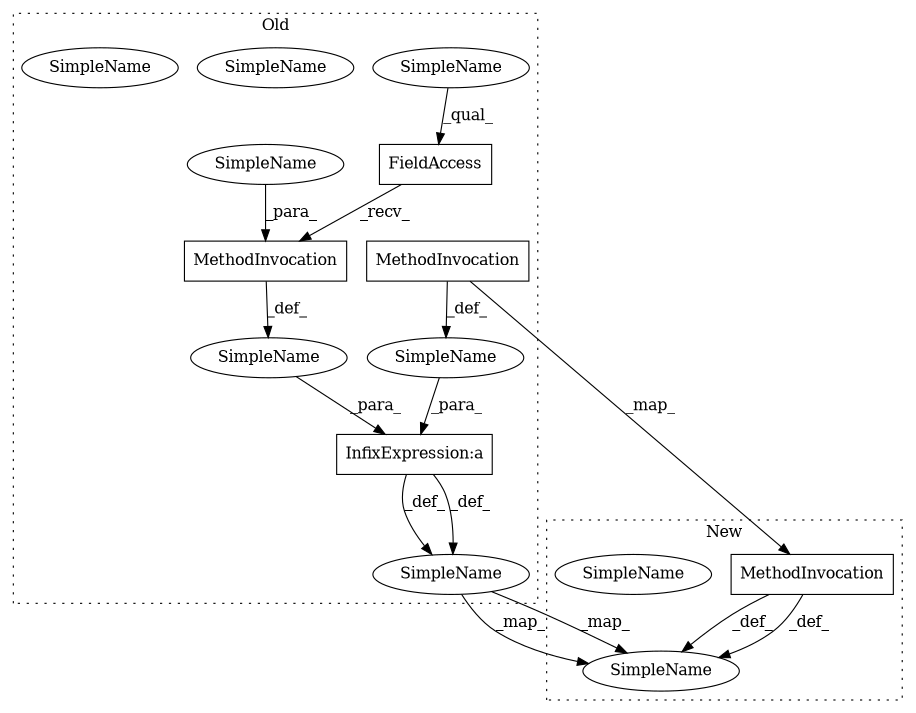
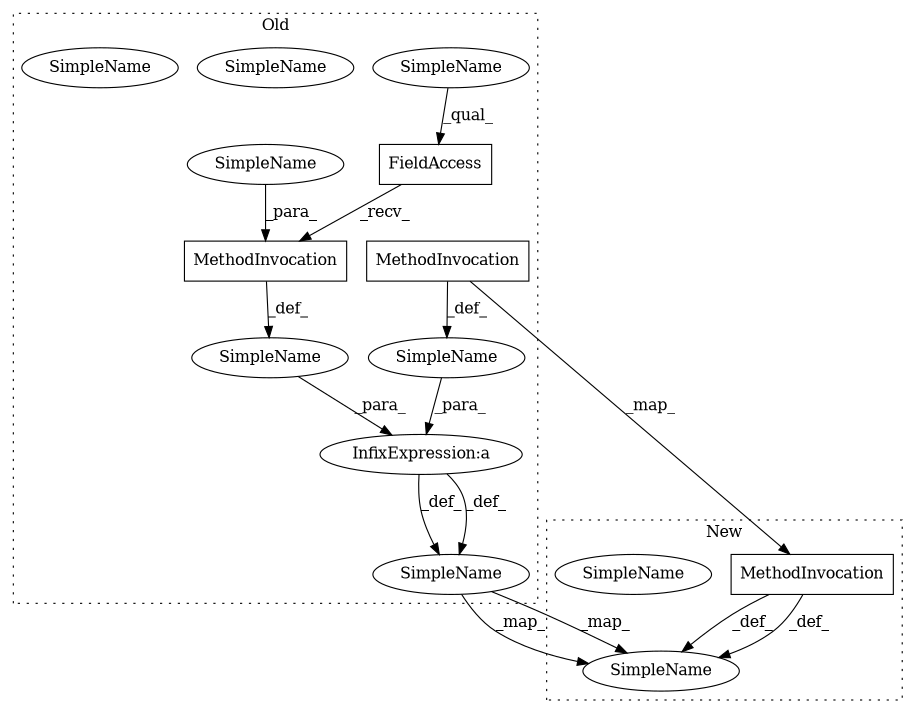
node "InfixExpression:a": shape box -> ellipse
